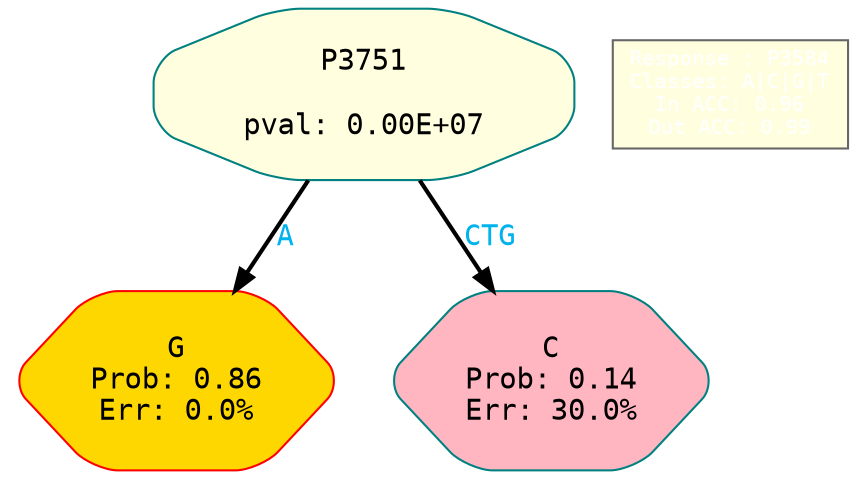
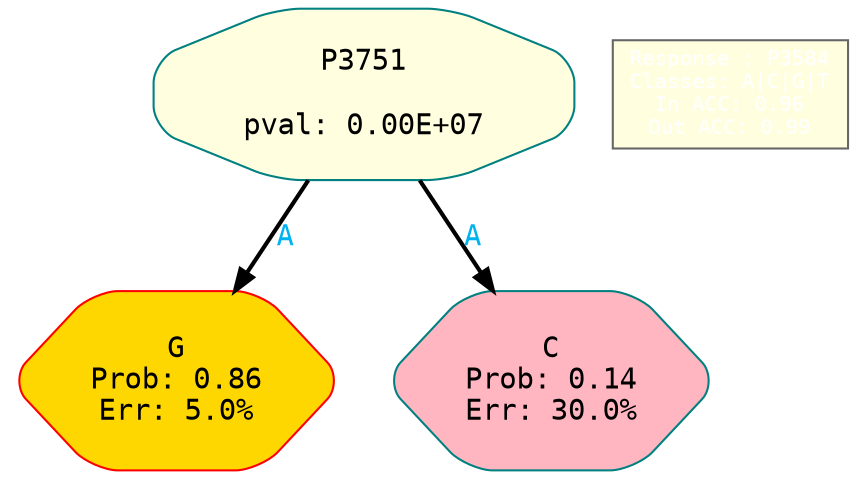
edge "P3751 pval: 0.00E+07" -> "C Prob: 0.14 Err: 30.0%": label "CTG" -> "A"
node "G Prob: 0.86 Err: 0.0%": label "G Prob: 0.86 Err: 0.0%" -> "G Prob: 0.86 Err: 5.0%"
